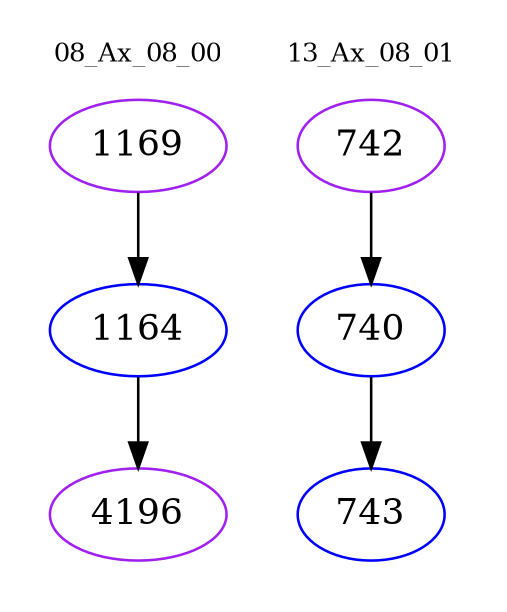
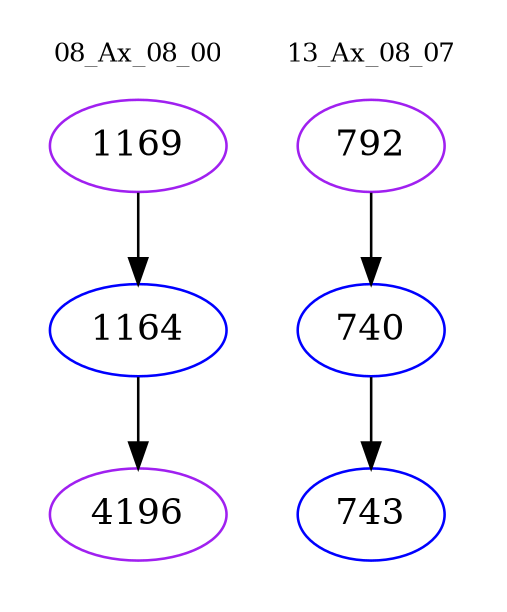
cluster "13_Ax_08_01": label "13_Ax_08_01" -> "13_Ax_08_07"
node "742": label "742" -> "792"
